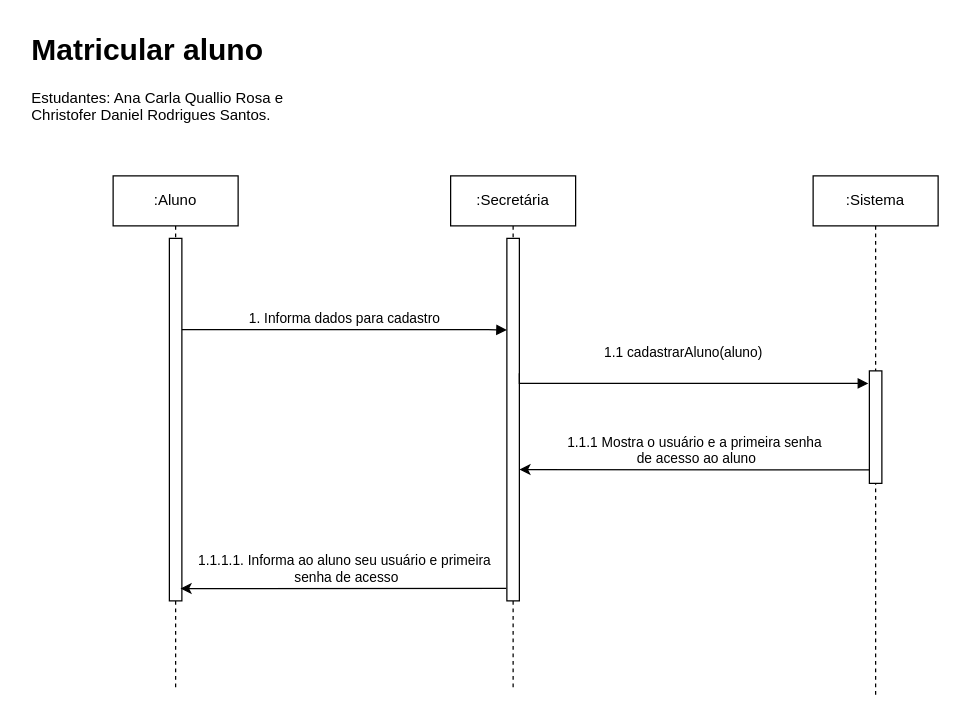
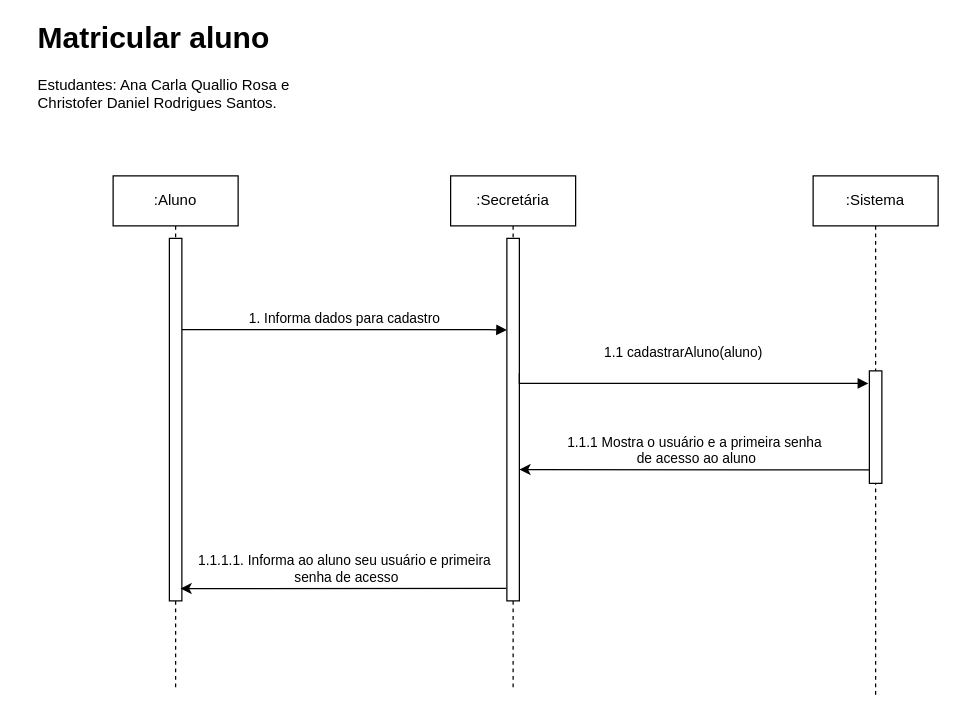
node "Matricular alunoEstudantes: Ana Carla Quallio Rosa e Christofer Daniel Rodrigues Santos.": moved (163, 101) -> (169, 88)
